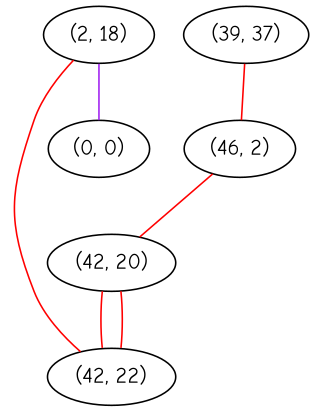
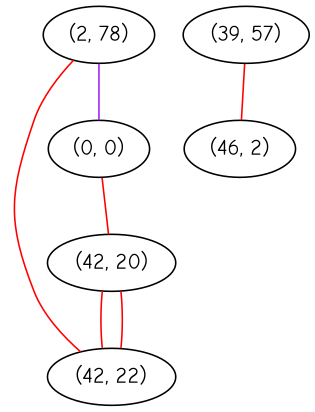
node "(2, 18)": label "(2, 18)" -> "(2, 78)"
node "(39, 37)": label "(39, 37)" -> "(39, 57)"
edge "(46, 2)" -- "(42, 20)": now "(0, 0)" -- "(42, 20)"
